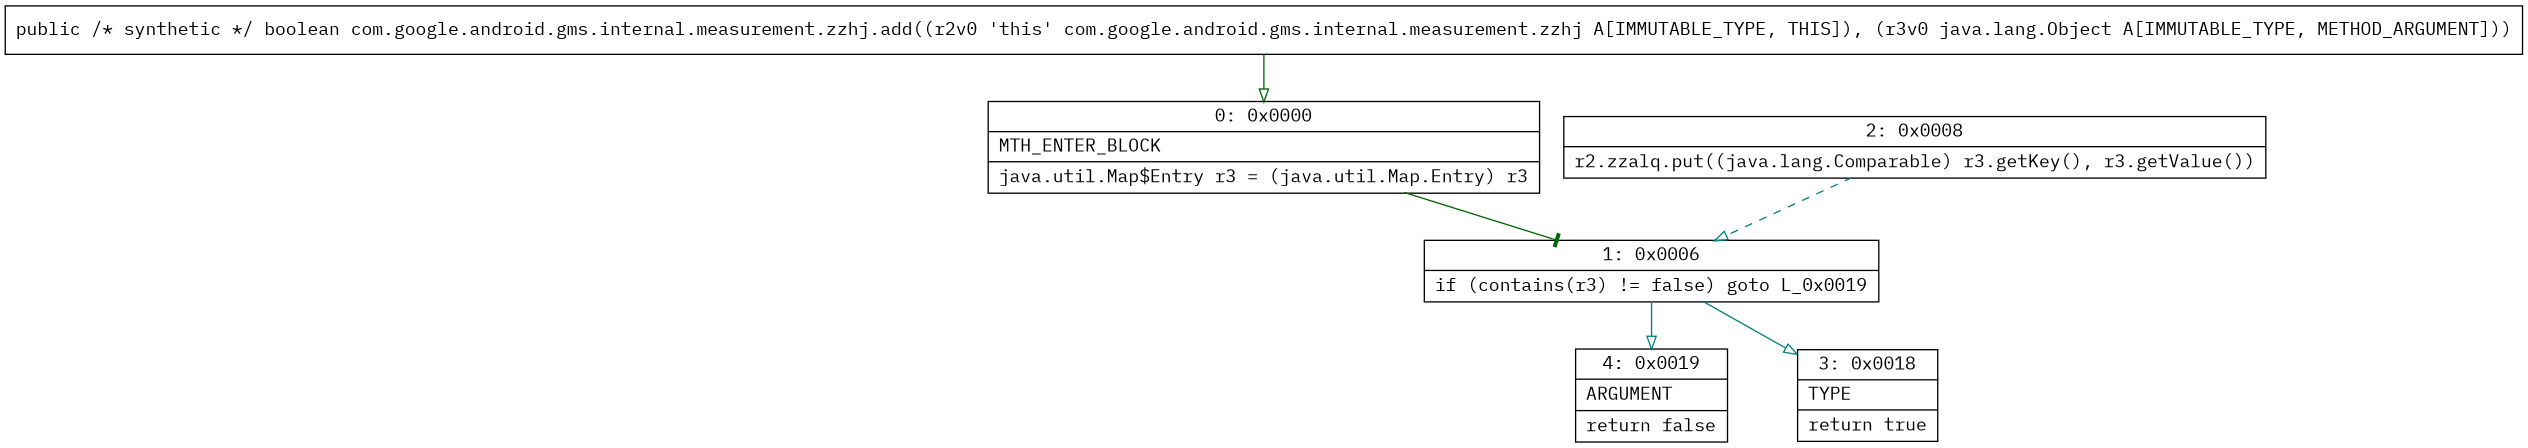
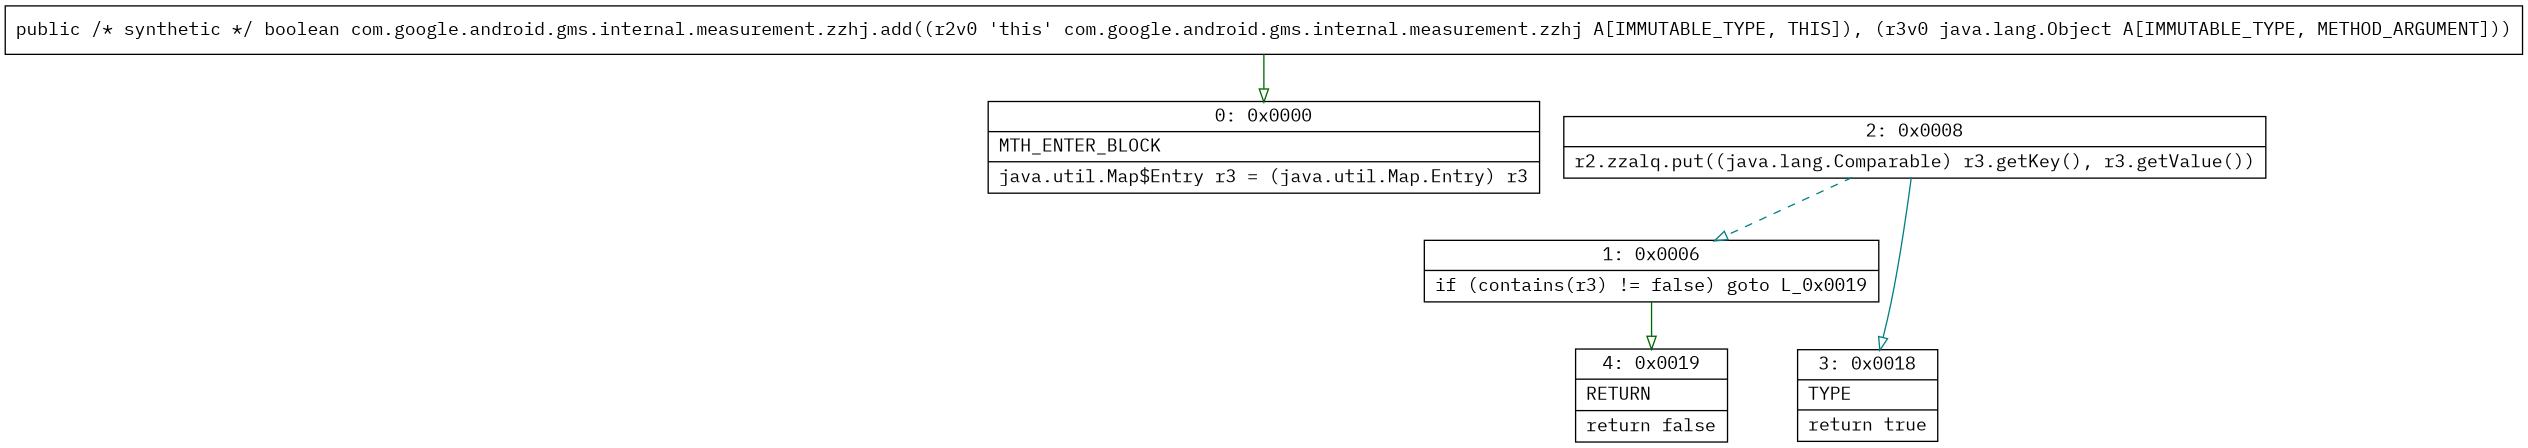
edge "0: 0x0000" -> "1: 0x0006": removed
edge "1: 0x0006" -> "4: 0x0019": color teal -> darkgreen
edge "1: 0x0006" -> "3: 0x0018": now "2: 0x0008" -> "3: 0x0018"
node "4: 0x0019": text "ARGUMENT" -> "RETURN"
